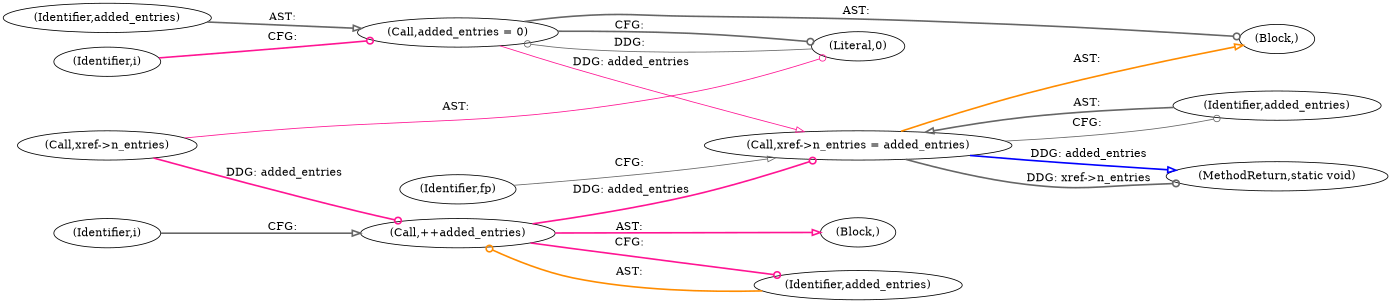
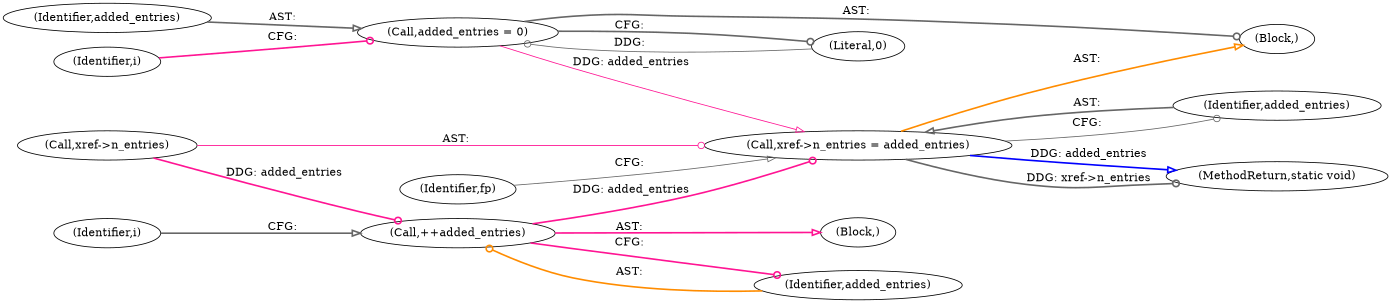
edge "(Call,xref->n_entries)" -> "(Literal,0)": now "(Call,xref->n_entries)" -> "(Call,xref->n_entries = added_entries)"
